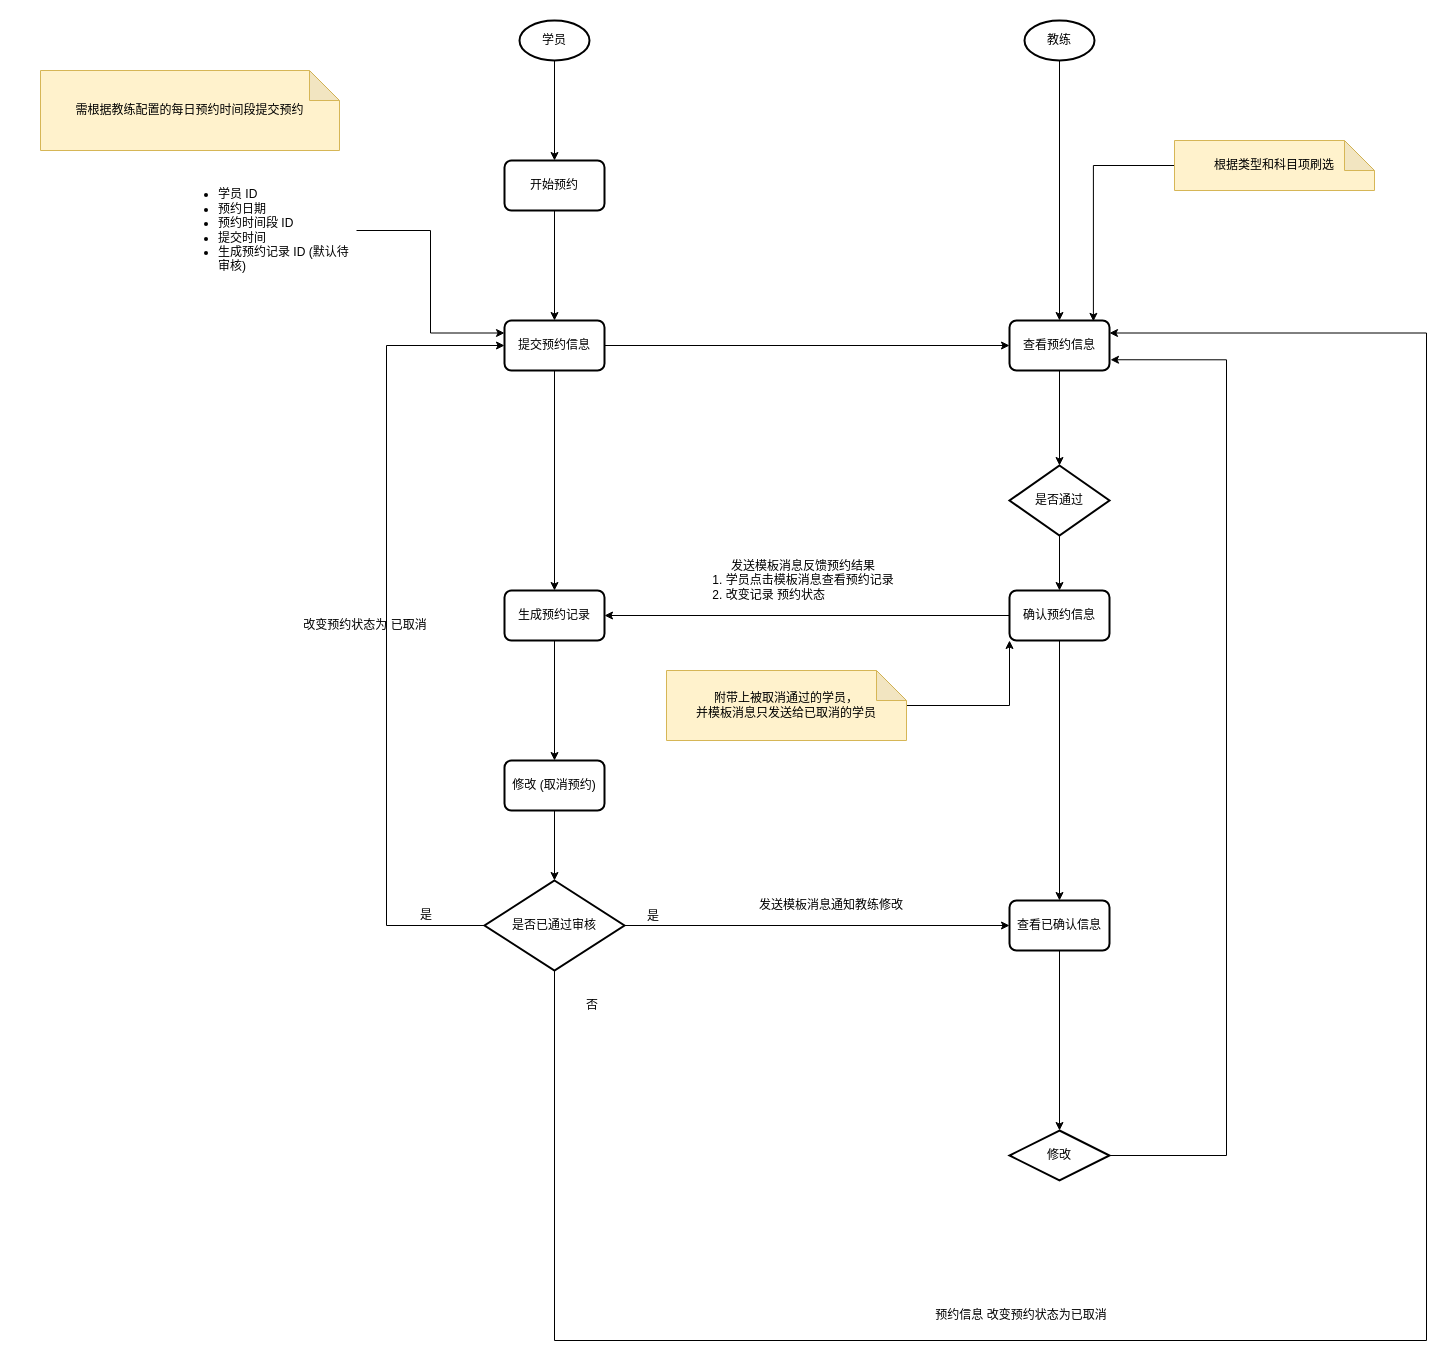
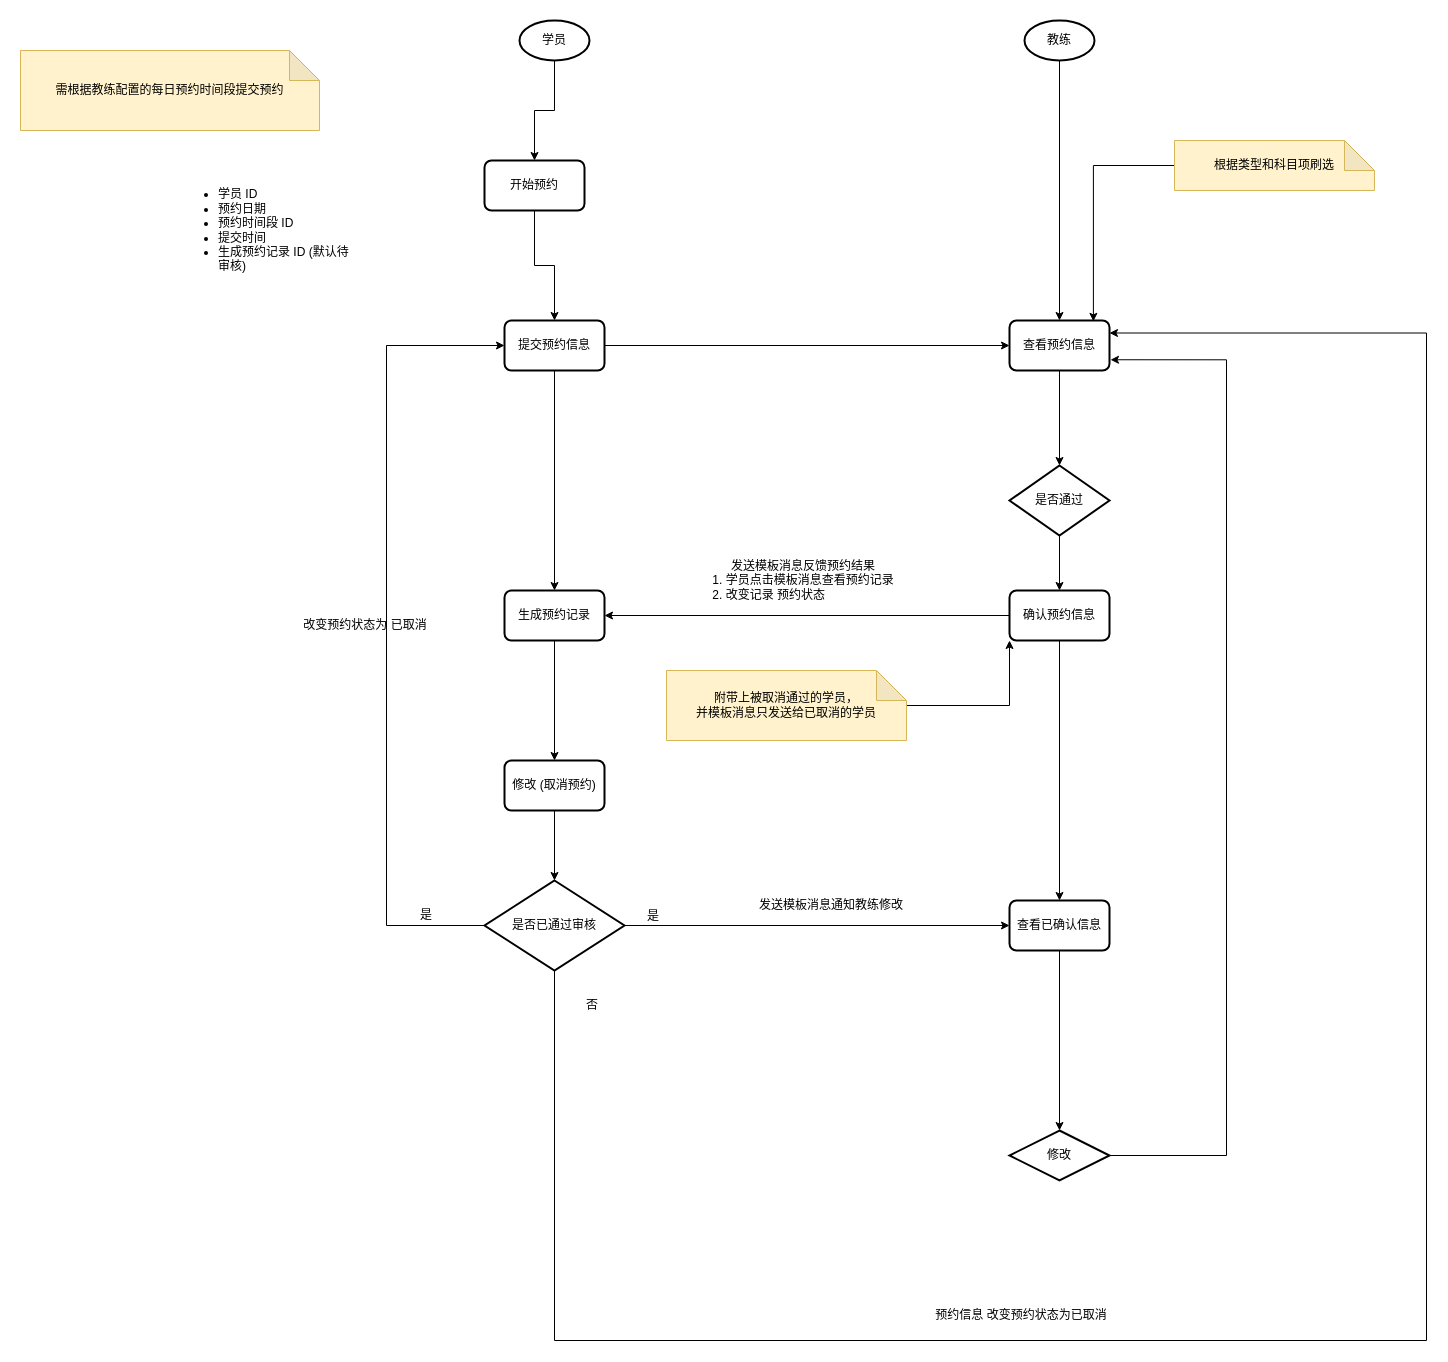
node "需根据教练配置的每日预约时间段提交预约": moved (190, 111) -> (170, 91)
node "开始预约": moved (555, 186) -> (535, 186)
edge "学员 ID 预约日期 预约时间段 ID 提交时间 生成预约记录 ID (默认待审核)" -> "提交预约信息": removed
